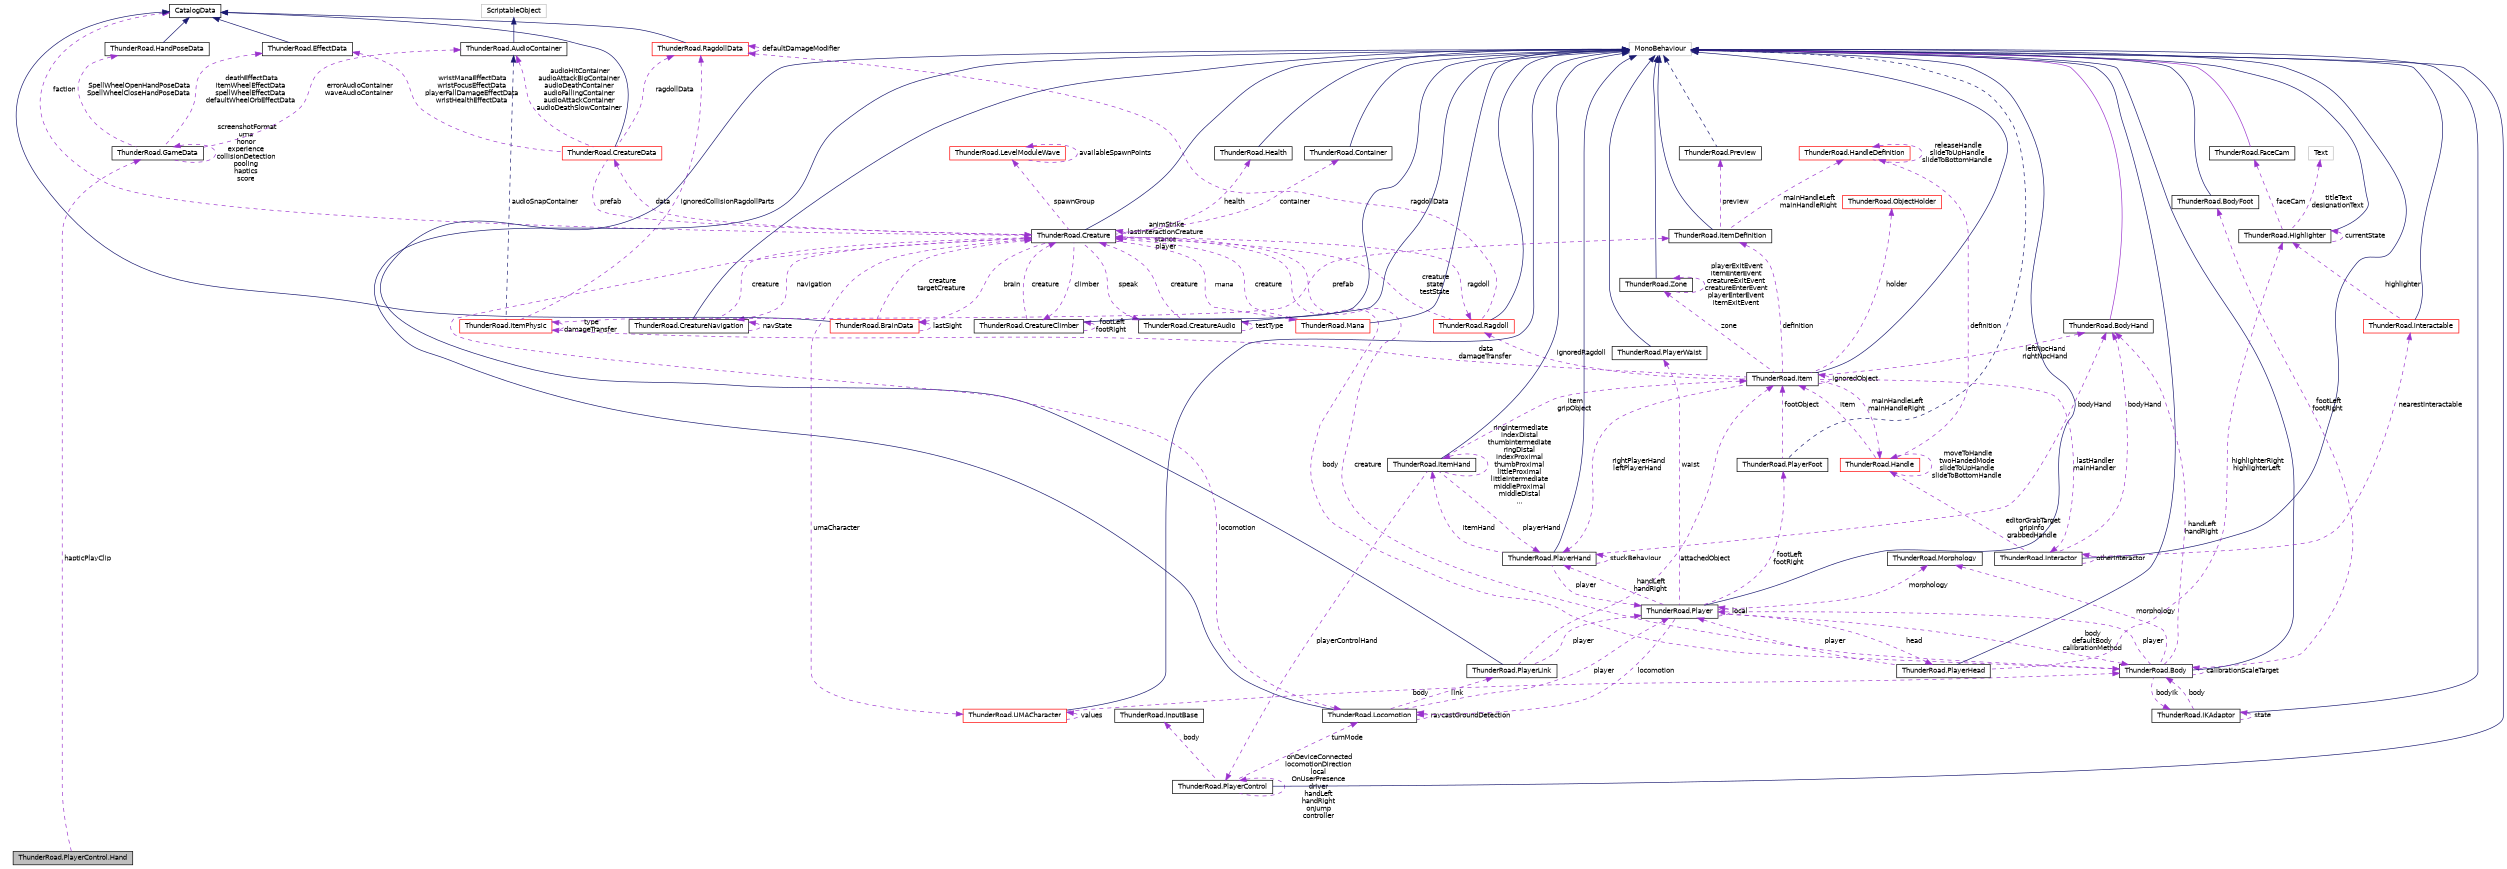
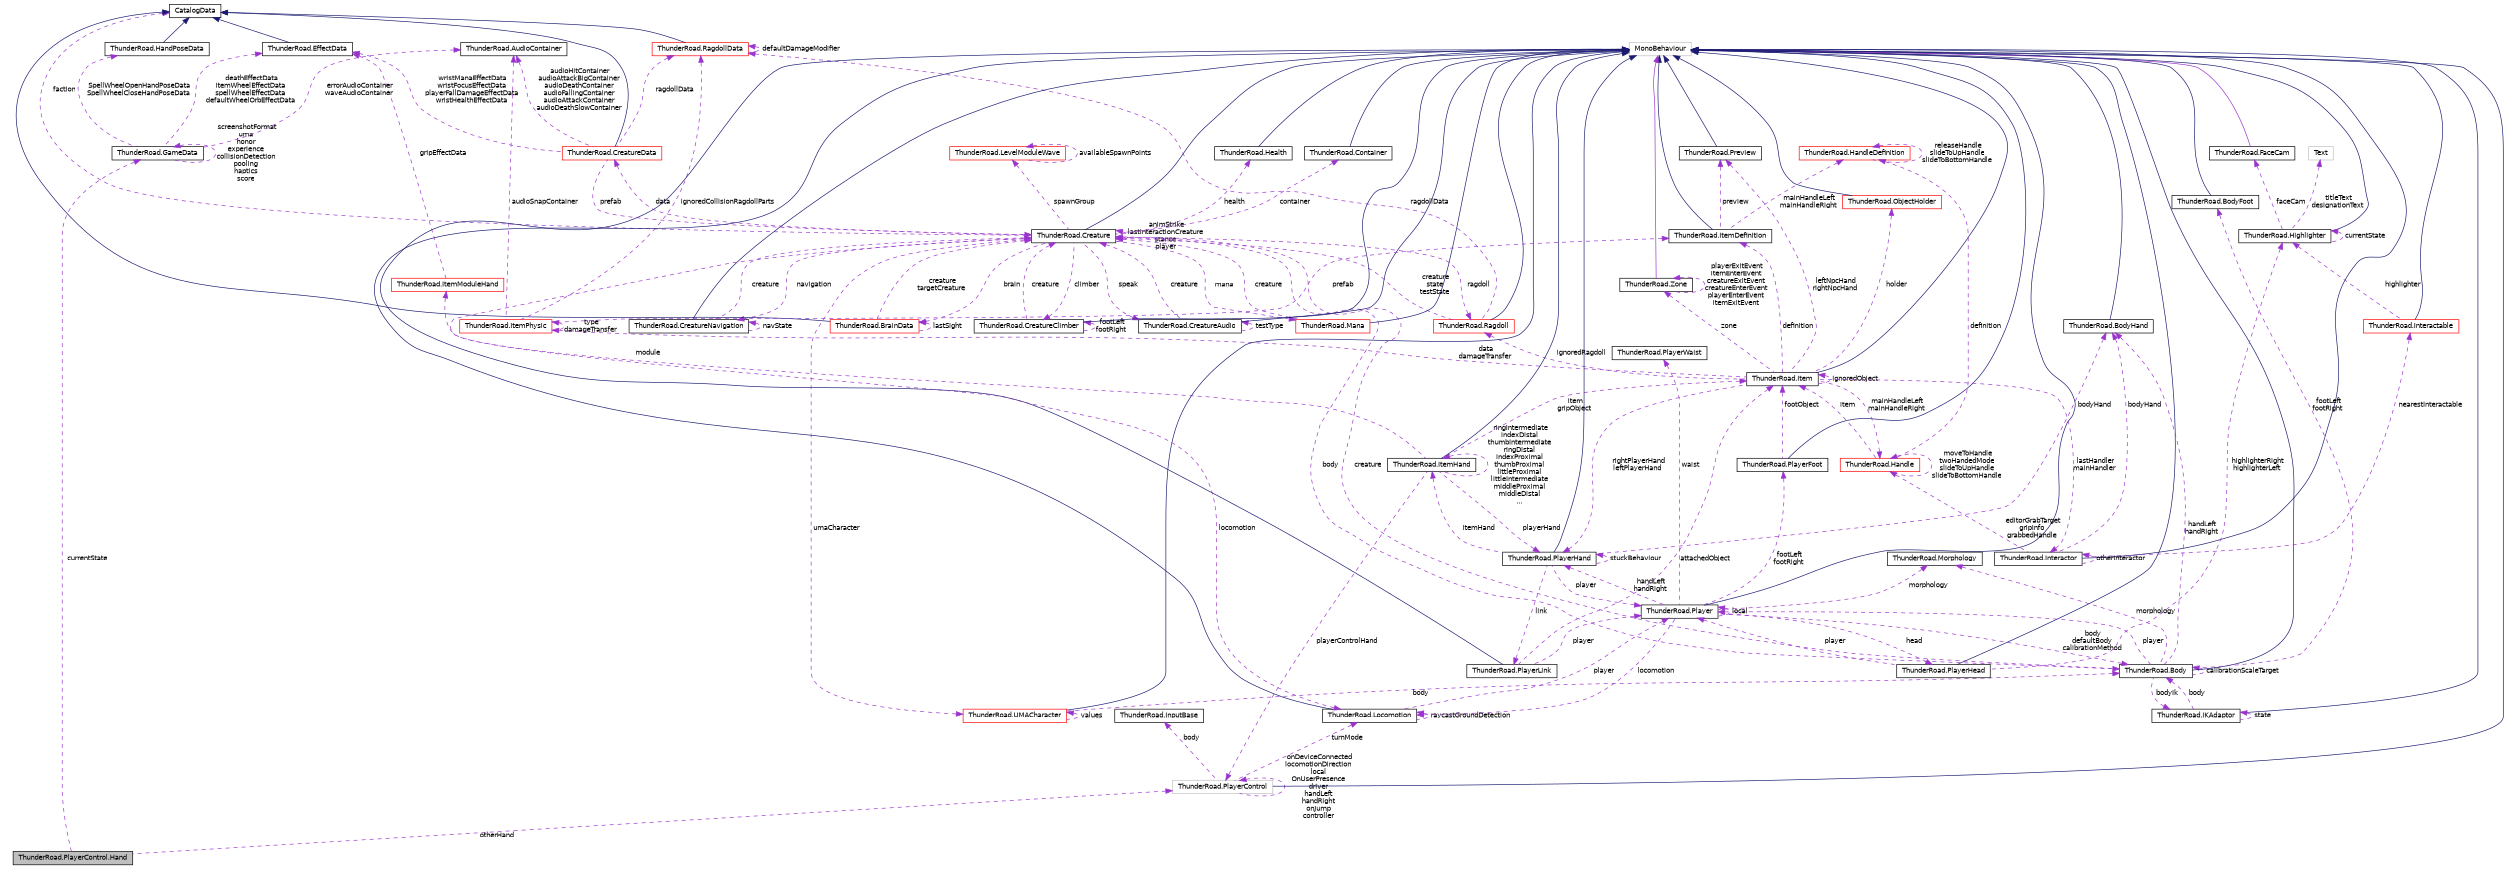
node "ScriptableObject": removed
edge "ThunderRoad.BodyHand" -> "MonoBehaviour": color darkorchid3 -> midnightblue
edge "ThunderRoad.Preview" -> "MonoBehaviour": style dashed -> solid
edge "ThunderRoad.Zone" -> "MonoBehaviour": color midnightblue -> darkorchid3
edge "ThunderRoad.ItemPhysic" -> "ThunderRoad.AudioContainer": color midnightblue -> darkorchid3
edge "ThunderRoad.PlayerFoot" -> "MonoBehaviour": style dashed -> solid
edge "ThunderRoad.PlayerWaist" -> "MonoBehaviour": now "ThunderRoad.ObjectHolder" -> "MonoBehaviour"
node "ThunderRoad.ItemModuleHand": added
edge "ThunderRoad.Item" -> "ThunderRoad.BodyHand": now "ThunderRoad.Item" -> "ThunderRoad.Preview"
edge "ThunderRoad.PlayerControl.Hand" -> "ThunderRoad.GameData": label " hapticPlayClip" -> " currentState"
edge "ThunderRoad.Locomotion" -> "ThunderRoad.PlayerLink": now "ThunderRoad.PlayerHand" -> "ThunderRoad.PlayerLink"
node "ThunderRoad.PlayerControl": color black -> grey75
edge "ThunderRoad.PlayerControl.Hand" -> "ThunderRoad.PlayerControl": added, label "otherHand"
